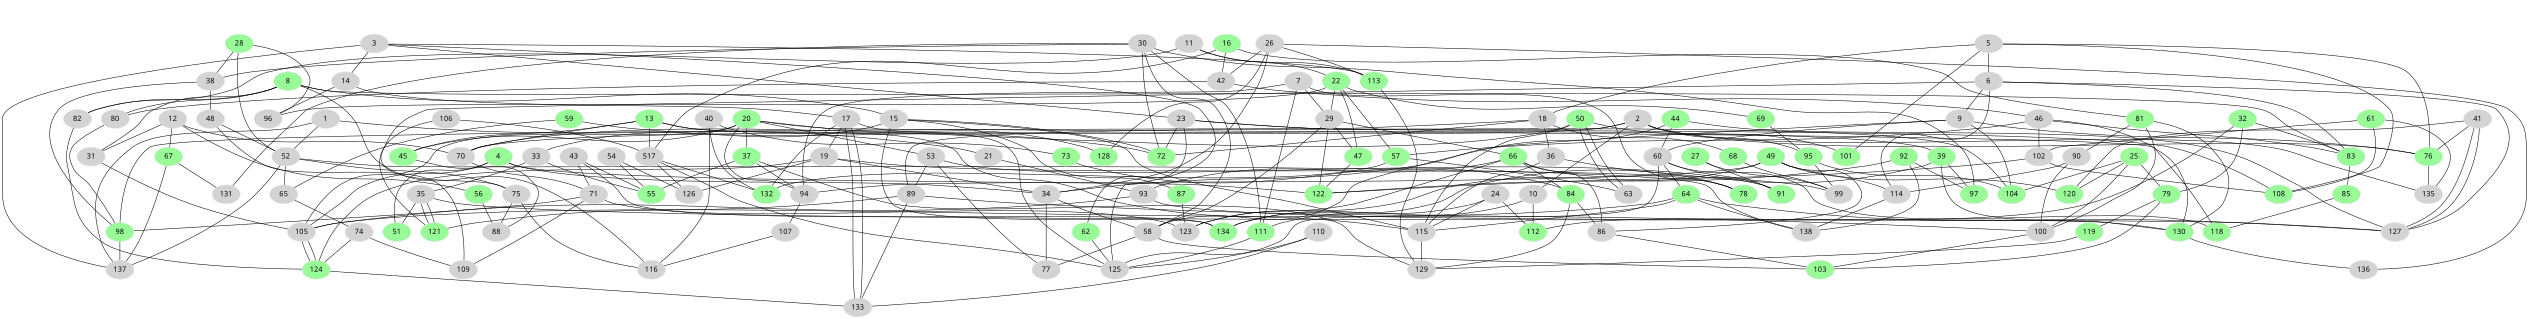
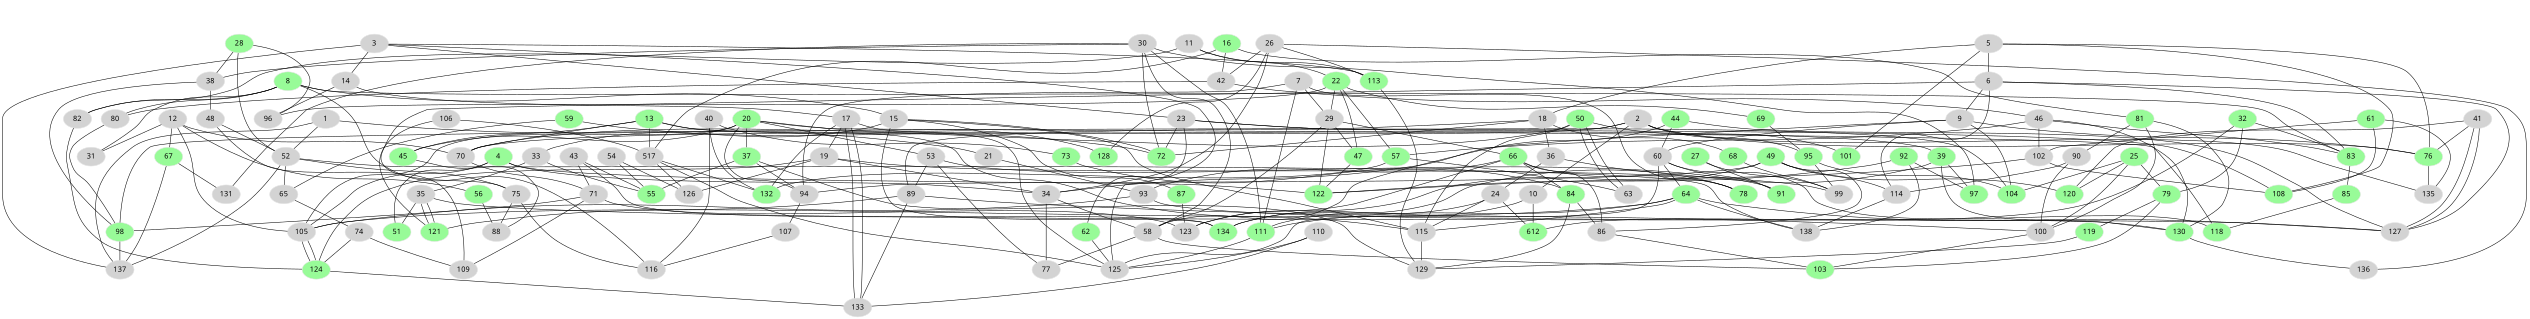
edge "36" -- "115": now "36" -- "24"
edge "31" -- "105": now "12" -- "105"
edge "64" -- "111": added
node "112": label "112" -> "612"
